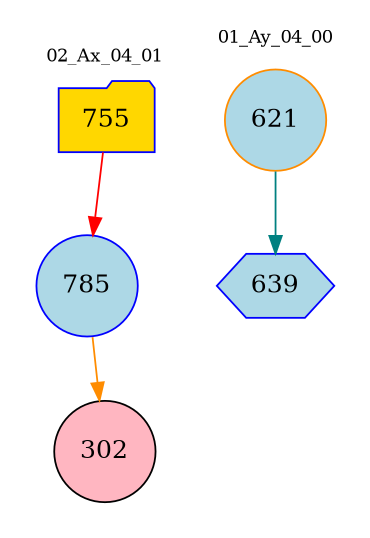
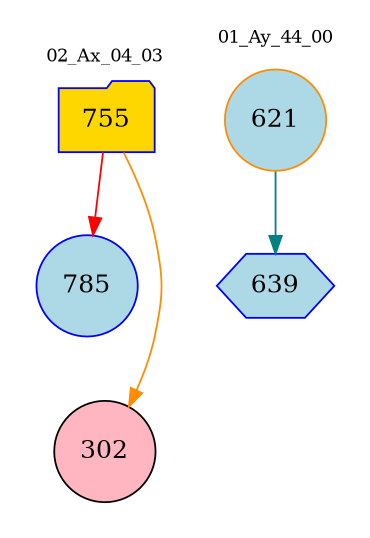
cluster "01_Ay_04_00": label "01_Ay_04_00" -> "01_Ay_44_00"
cluster "02_Ax_04_01": label "02_Ax_04_01" -> "02_Ax_04_03"
edge "785" -> "302": now "755" -> "302"
